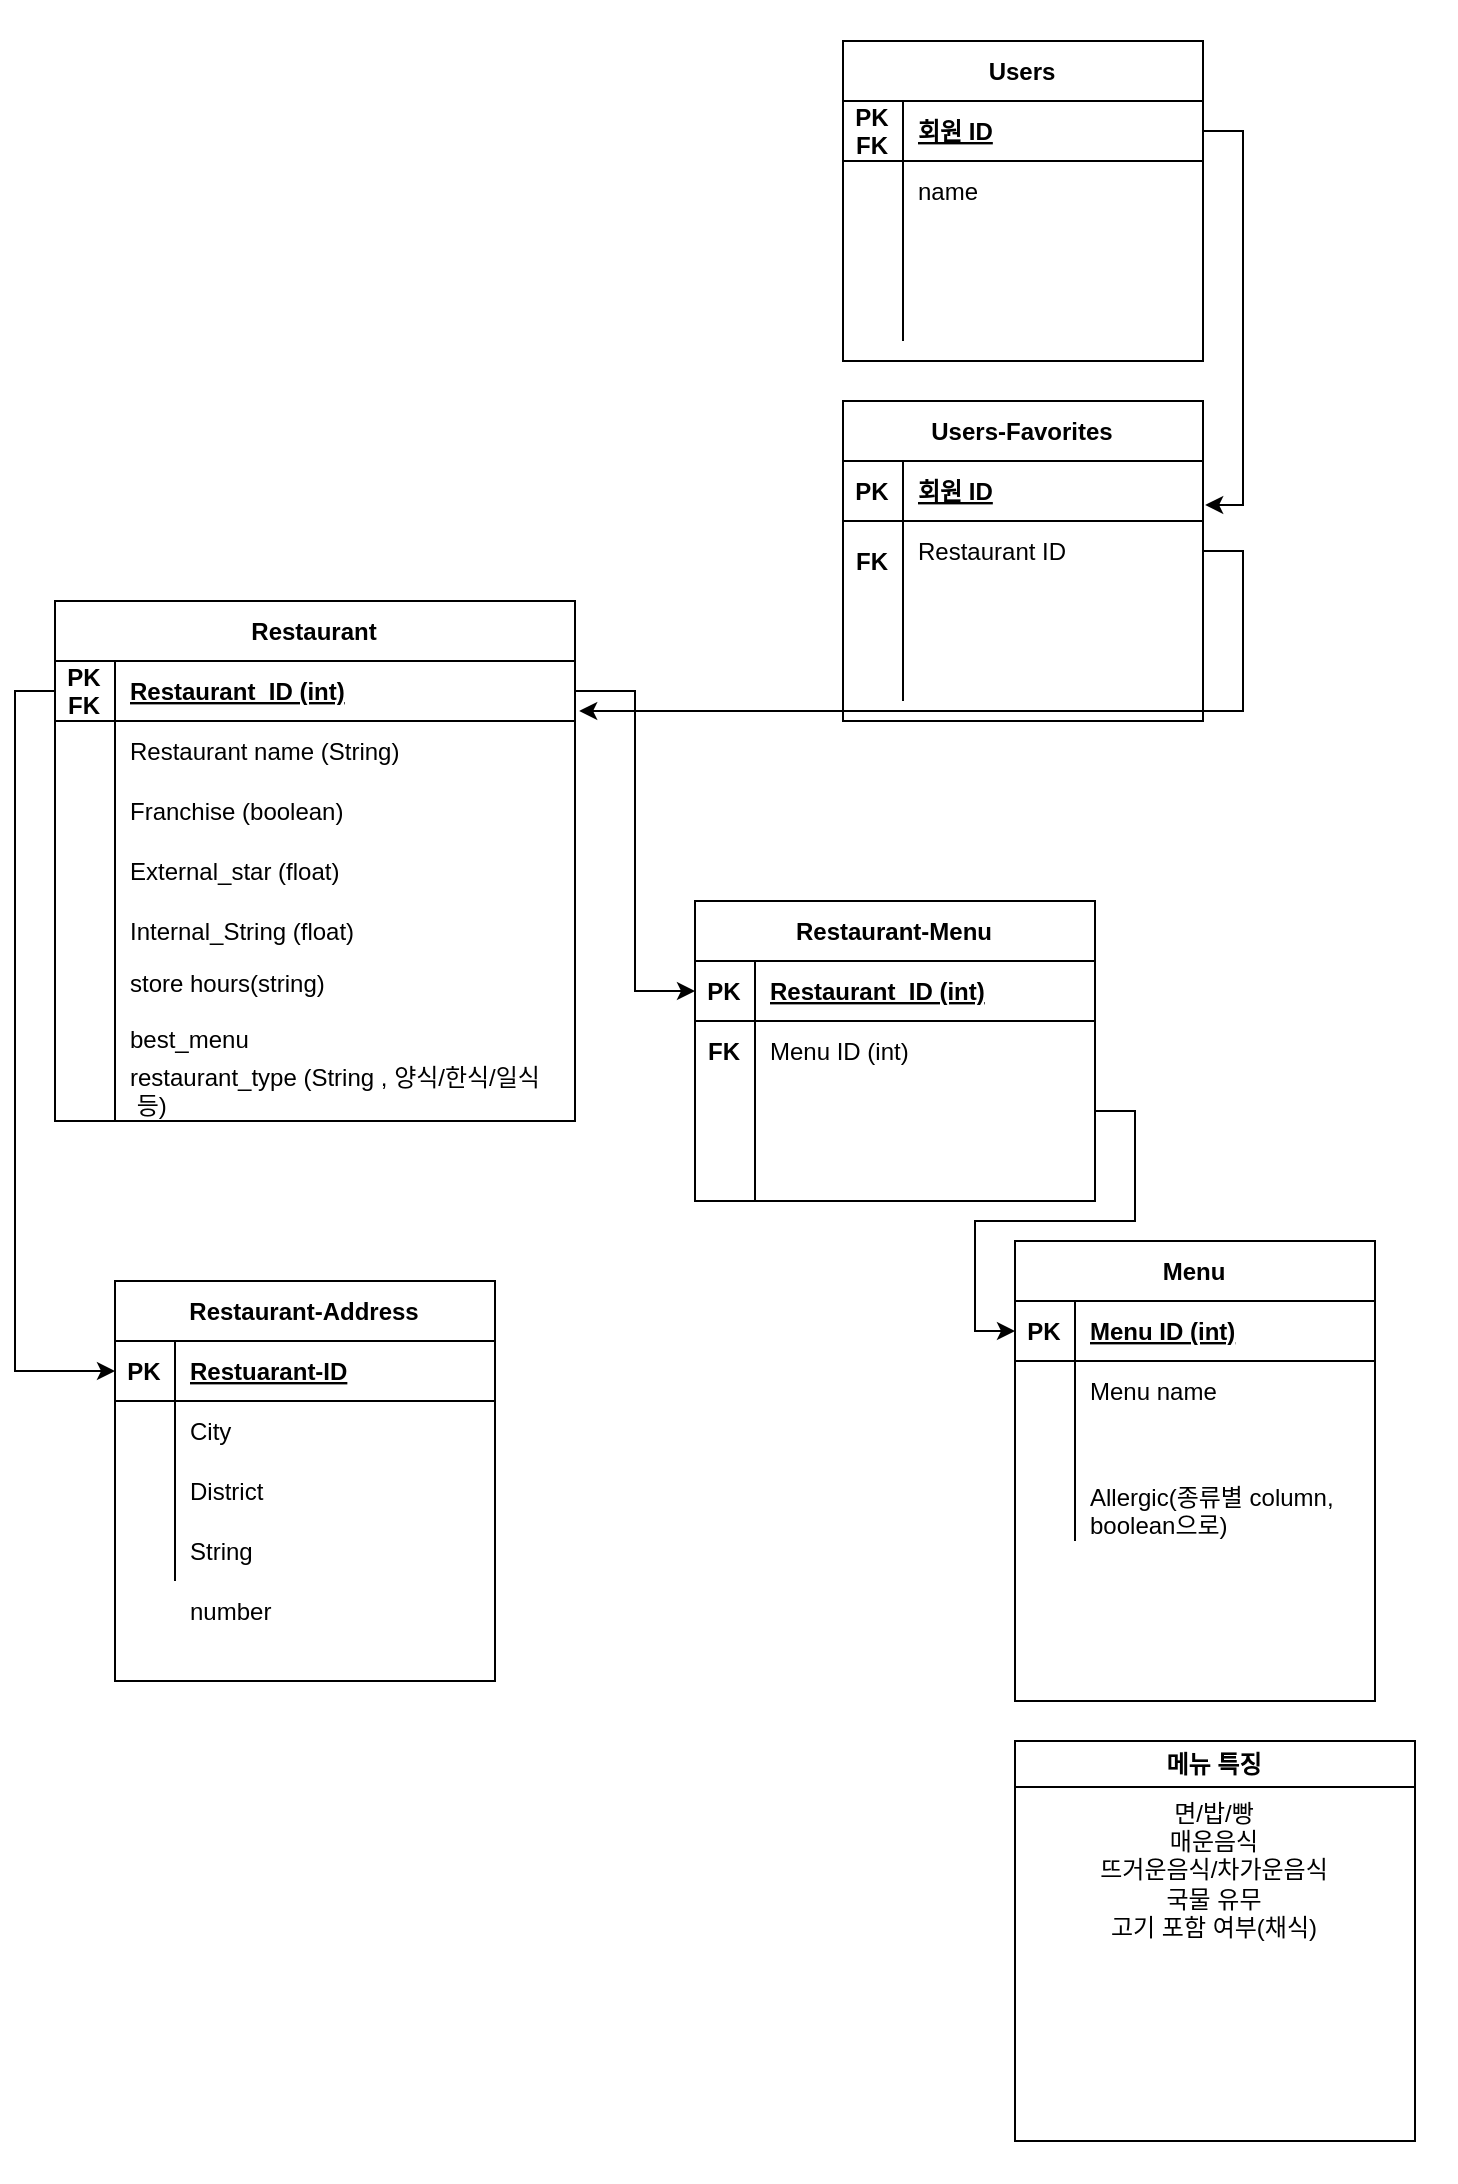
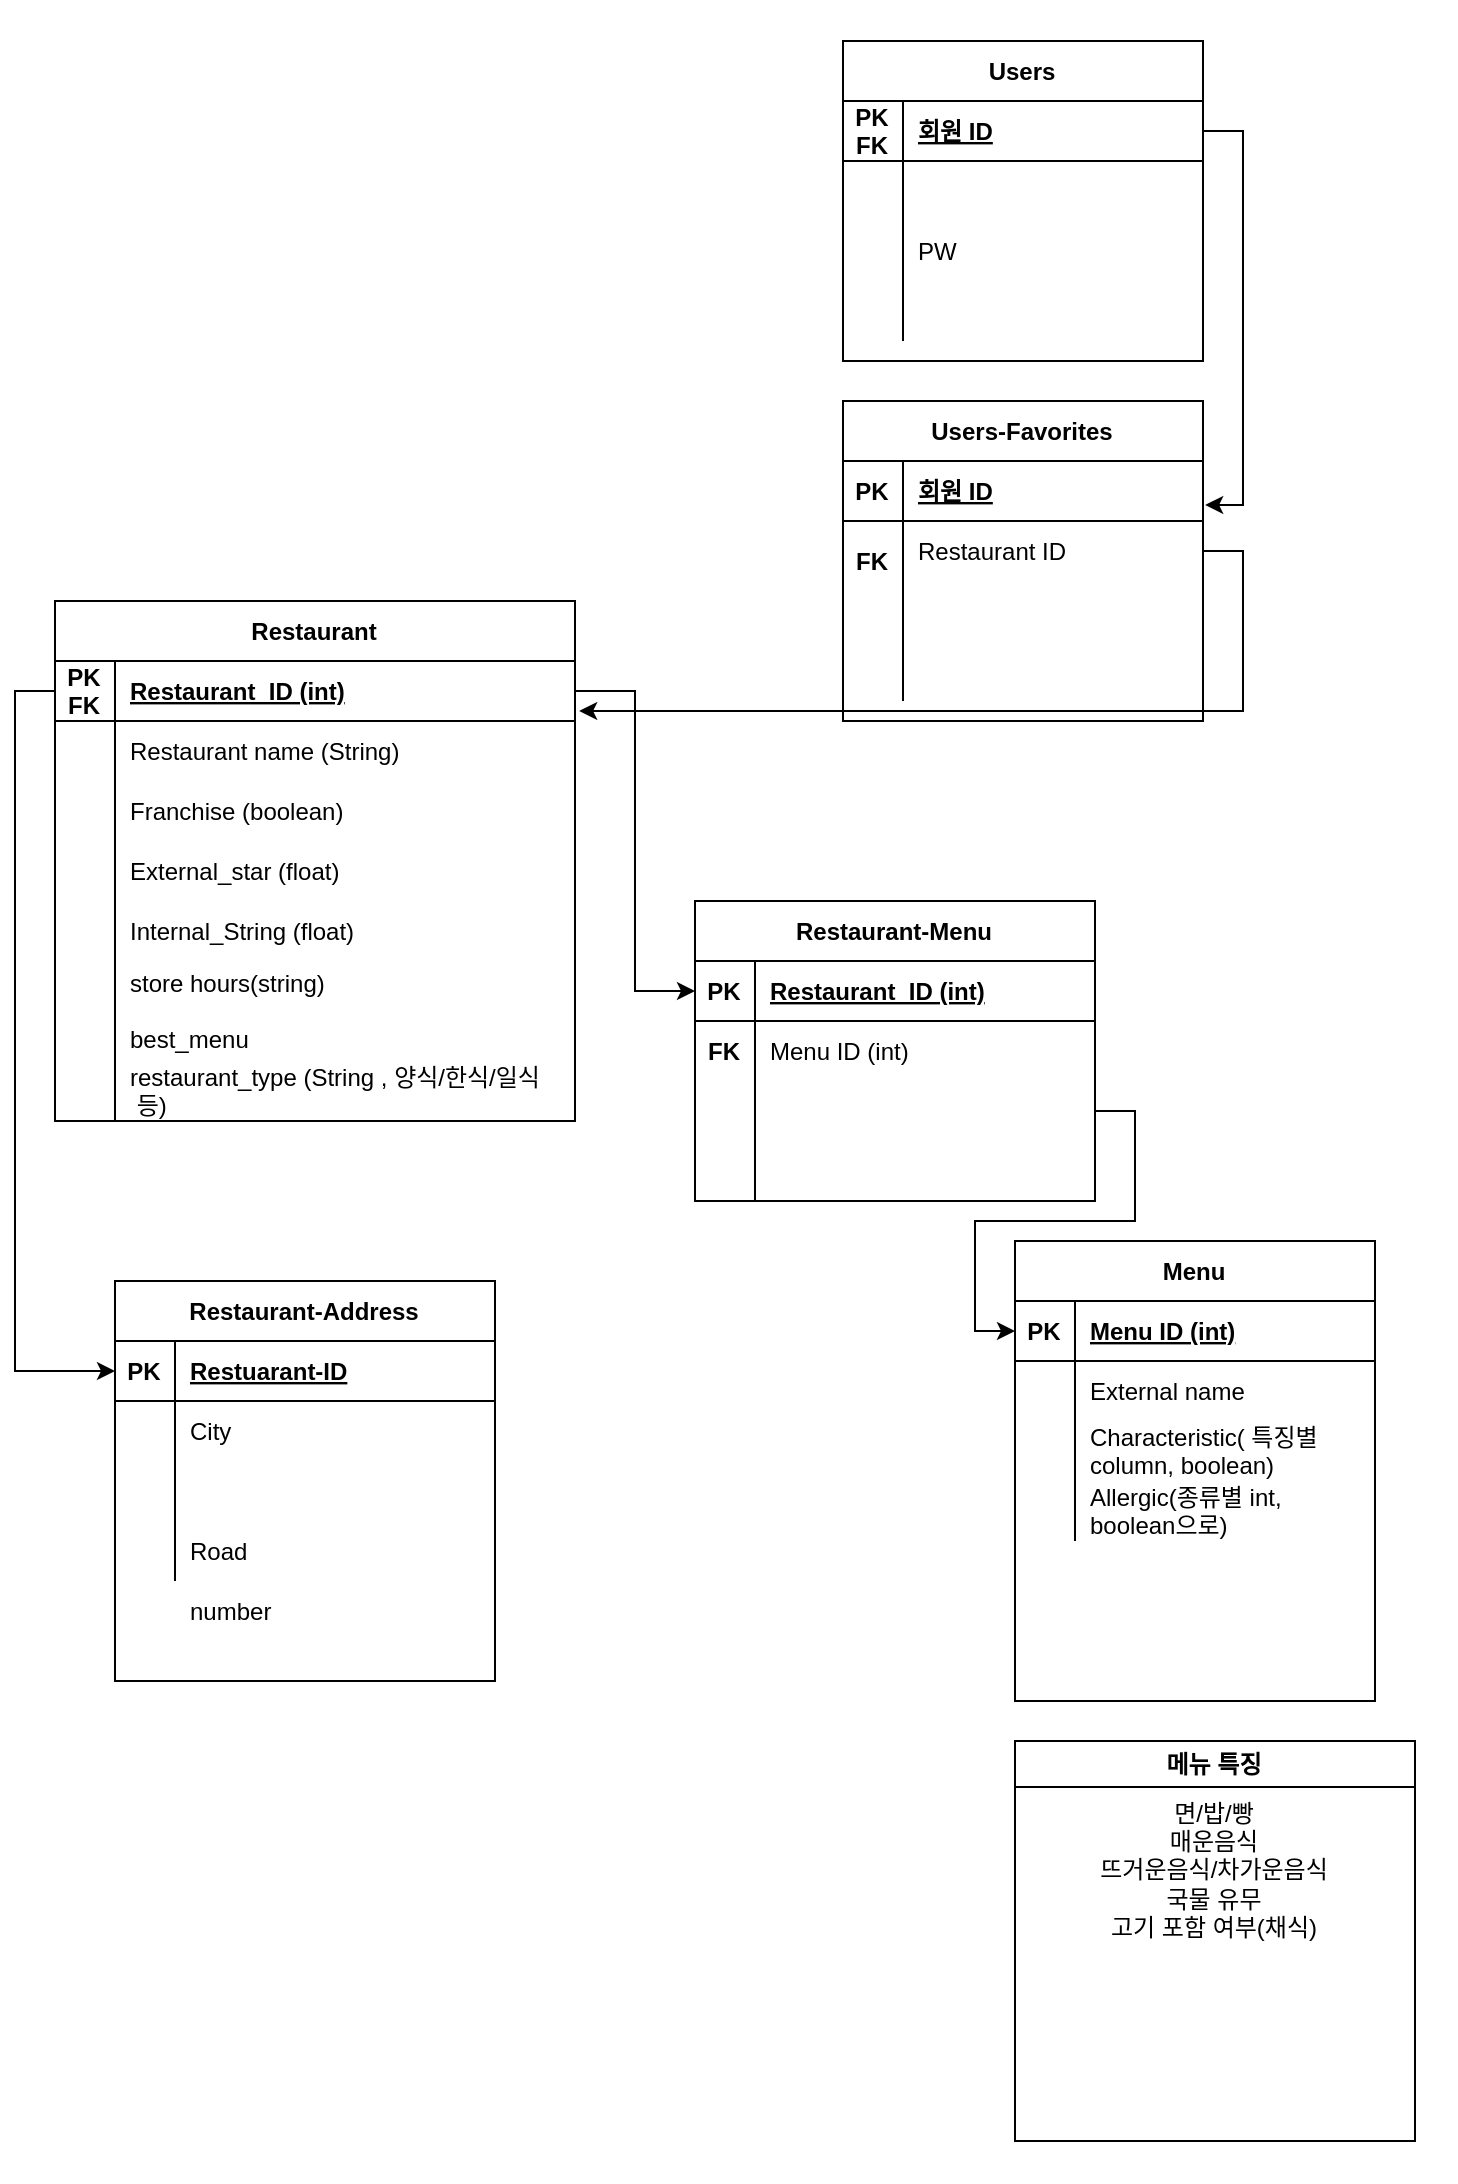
node "name": removed
node "PW": added
node "Menu name": label "Menu name" -> "External name"
node "Characteristic( 특징별 column, boolean)": added
node "District": removed
node "Allergic(종류별 column, boolean으로)": label "Allergic(종류별 column, boolean으로)" -> "Allergic(종류별 int, boolean으로)"
node "String": label "String" -> "Road"
